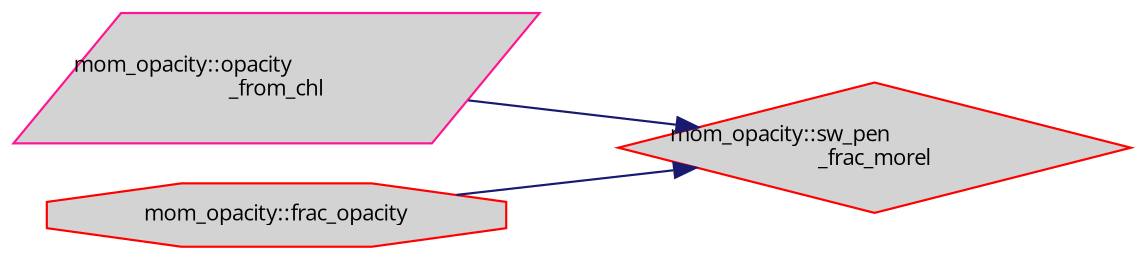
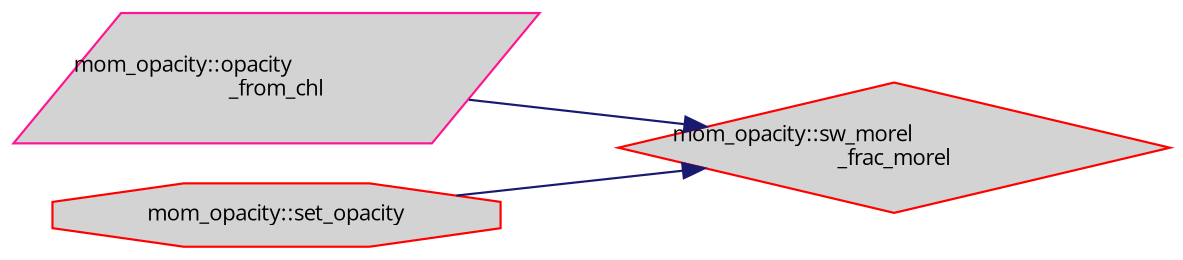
node "mom_opacity::sw_pen _frac_morel": label "mom_opacity::sw_pen _frac_morel" -> "mom_opacity::sw_morel _frac_morel"
node "mom_opacity::frac_opacity": label "mom_opacity::frac_opacity" -> "mom_opacity::set_opacity"
